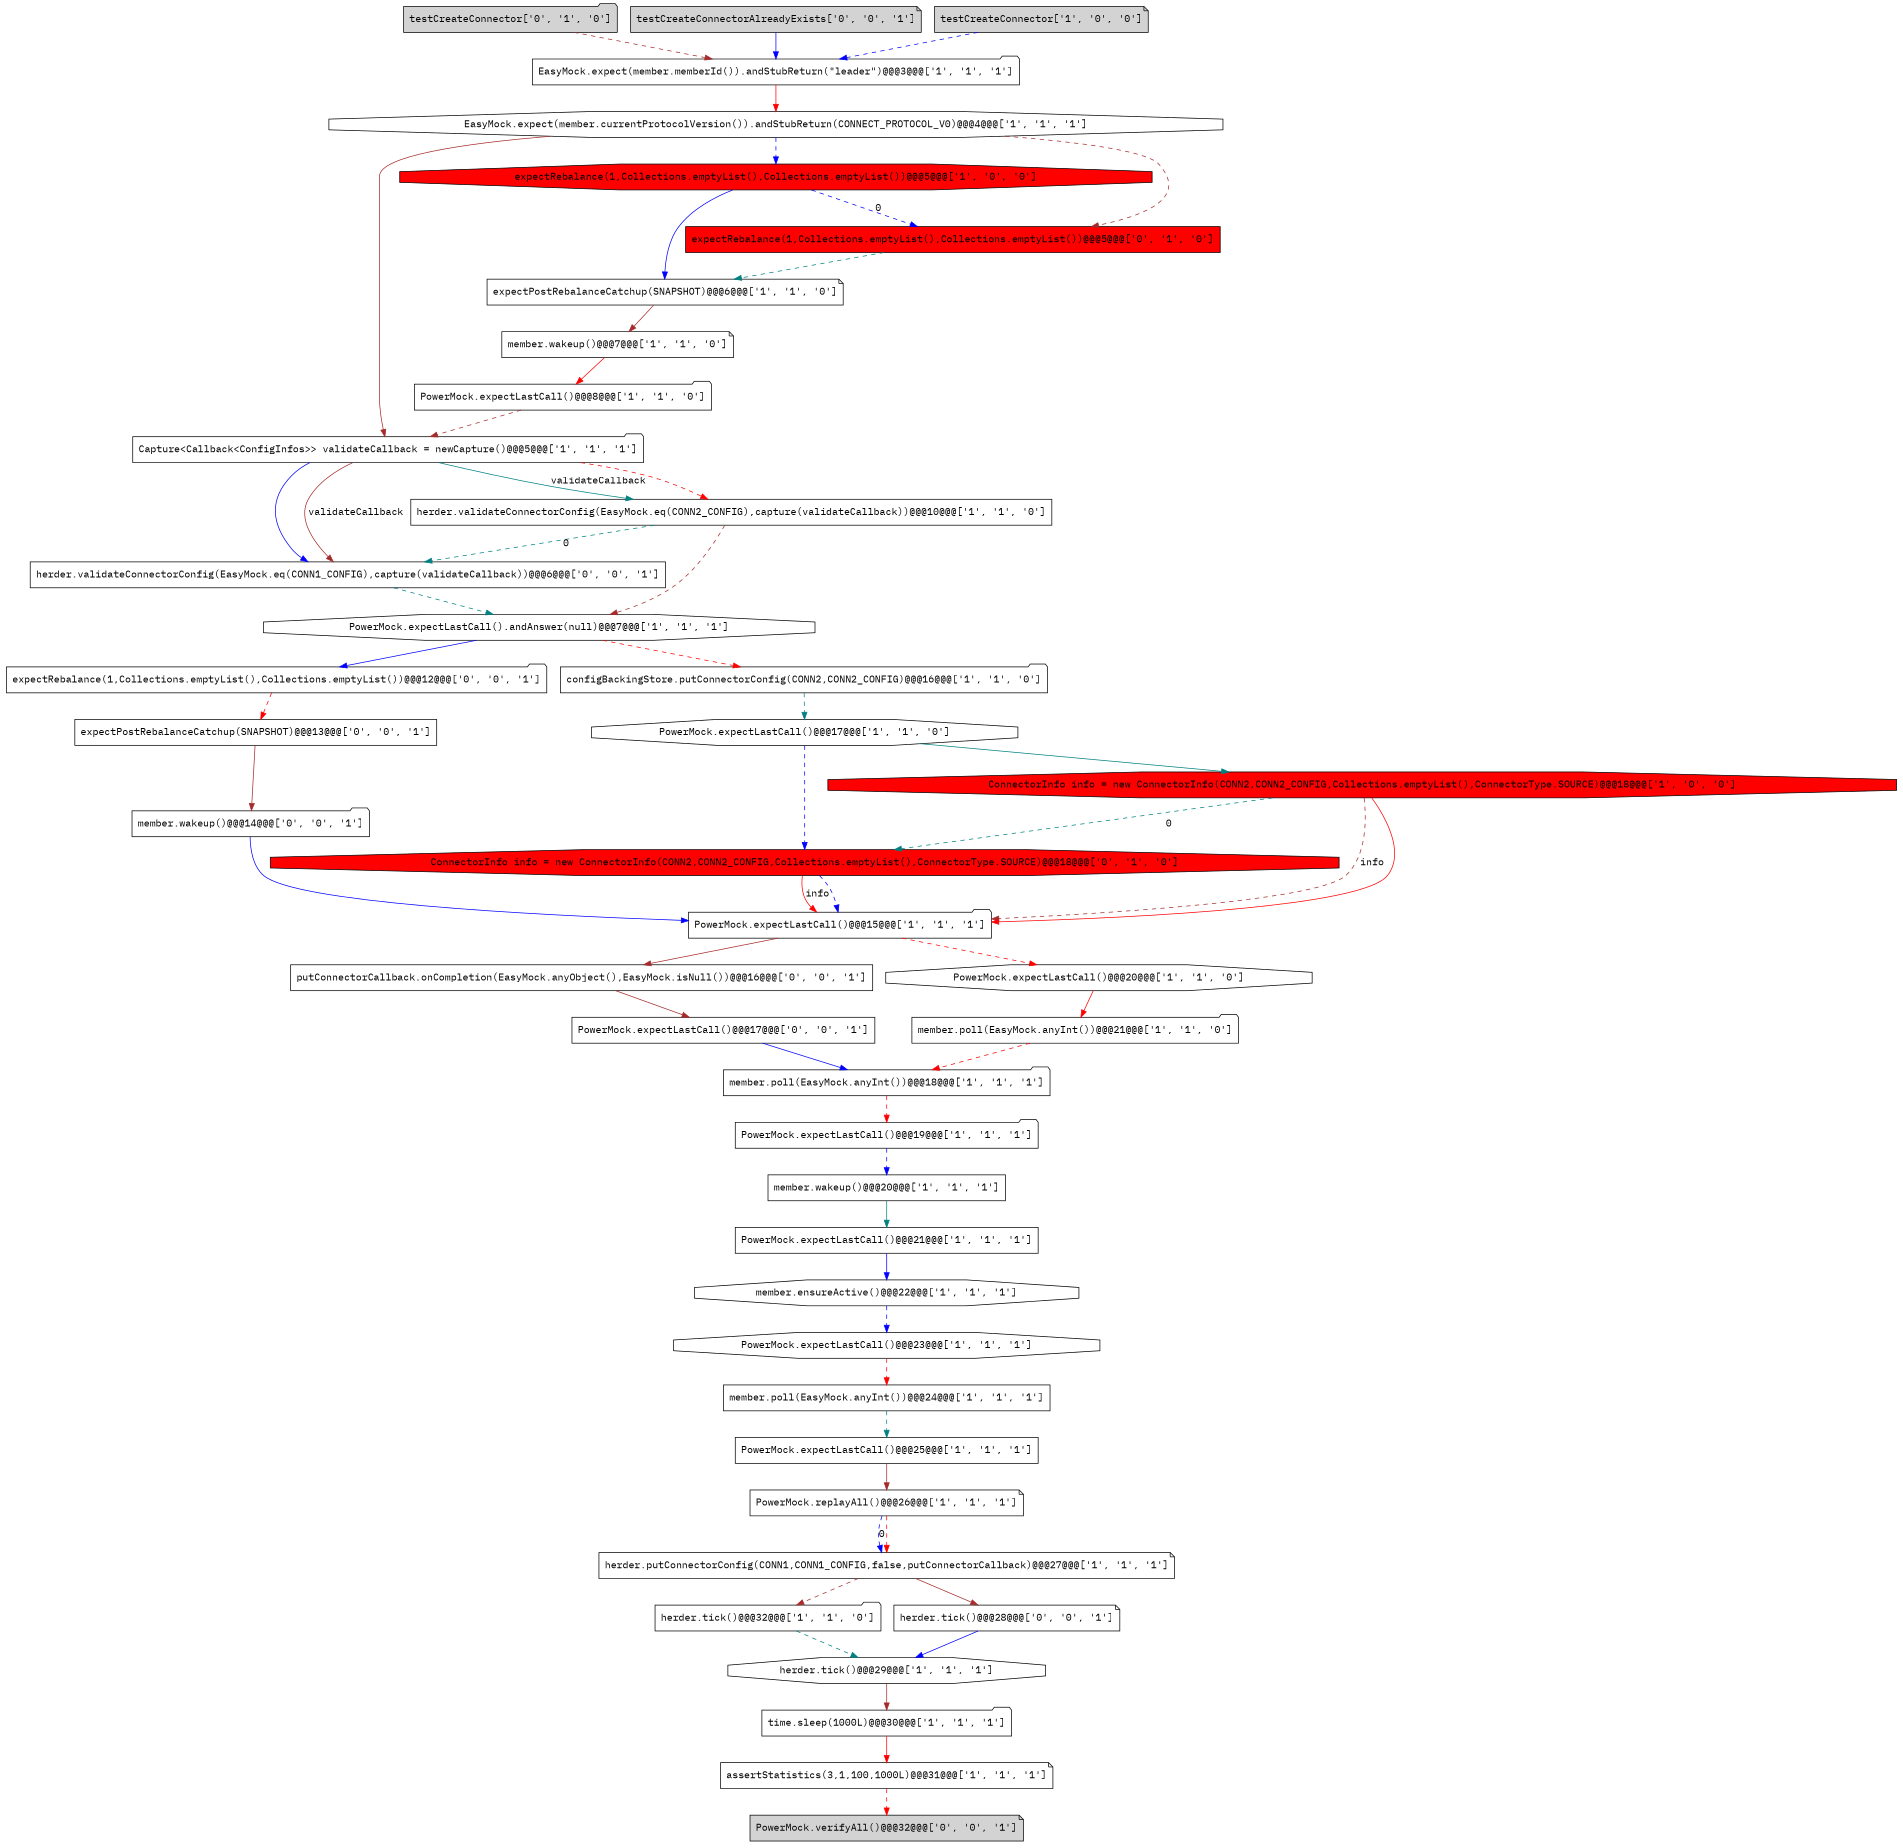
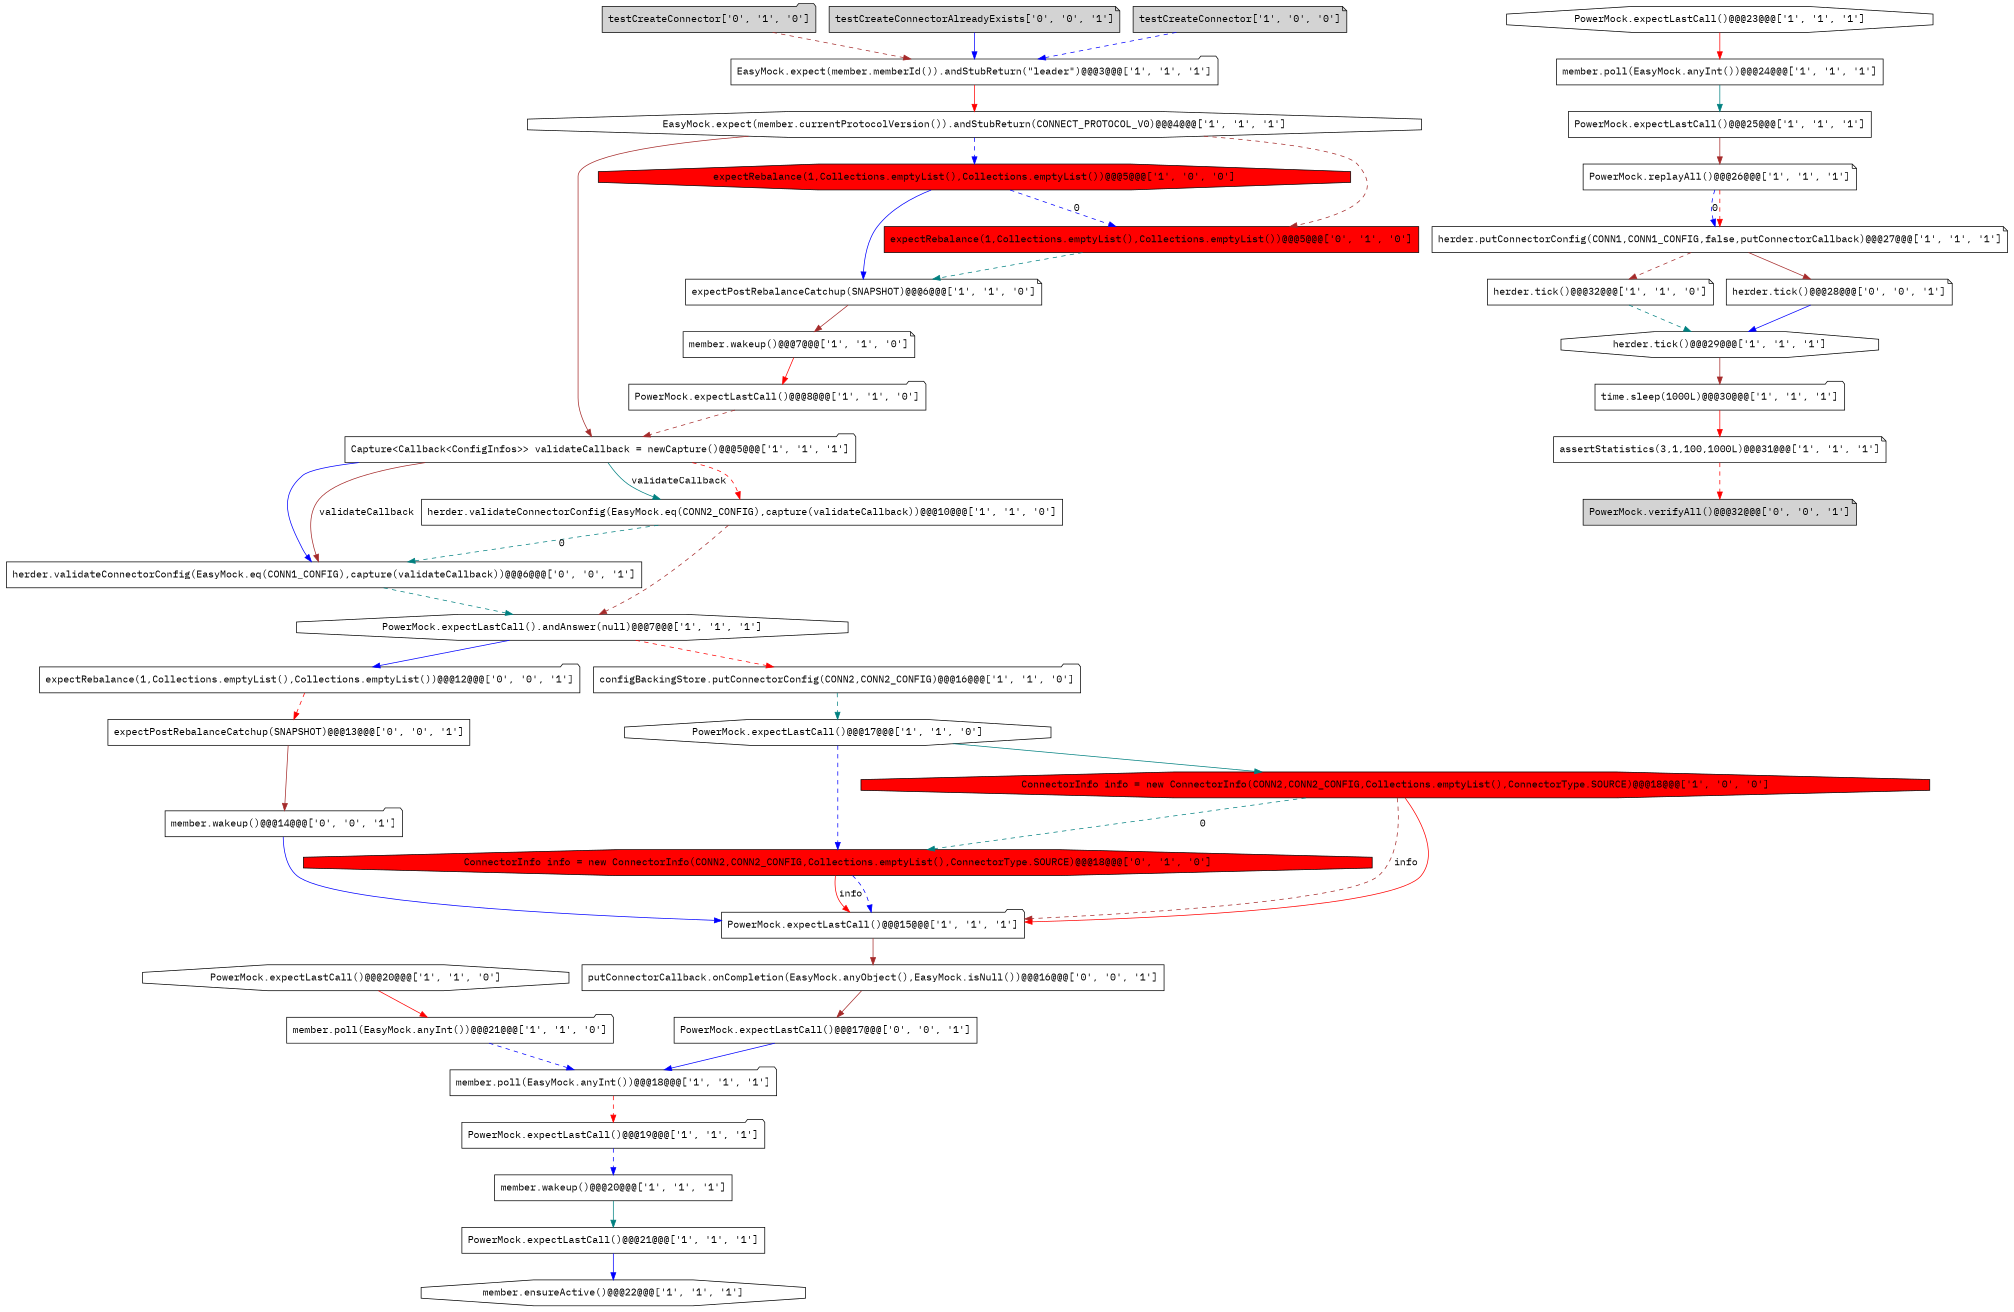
edge "PowerMock.expectLastCall()@@@15@@@['1', '1', '1']" -> "PowerMock.expectLastCall()@@@20@@@['1', '1', '0']": removed
edge "member.poll(EasyMock.anyInt())@@@21@@@['1', '1', '0']" -> "member.poll(EasyMock.anyInt())@@@18@@@['1', '1', '1']": color red -> blue
edge "member.ensureActive()@@@22@@@['1', '1', '1']" -> "PowerMock.expectLastCall()@@@23@@@['1', '1', '1']": removed
edge "PowerMock.expectLastCall()@@@23@@@['1', '1', '1']" -> "member.poll(EasyMock.anyInt())@@@24@@@['1', '1', '1']": style dashed -> solid
edge "member.poll(EasyMock.anyInt())@@@24@@@['1', '1', '1']" -> "PowerMock.expectLastCall()@@@25@@@['1', '1', '1']": style dashed -> solid
node "herder.tick()@@@32@@@['1', '1', '0']": shape folder -> note
